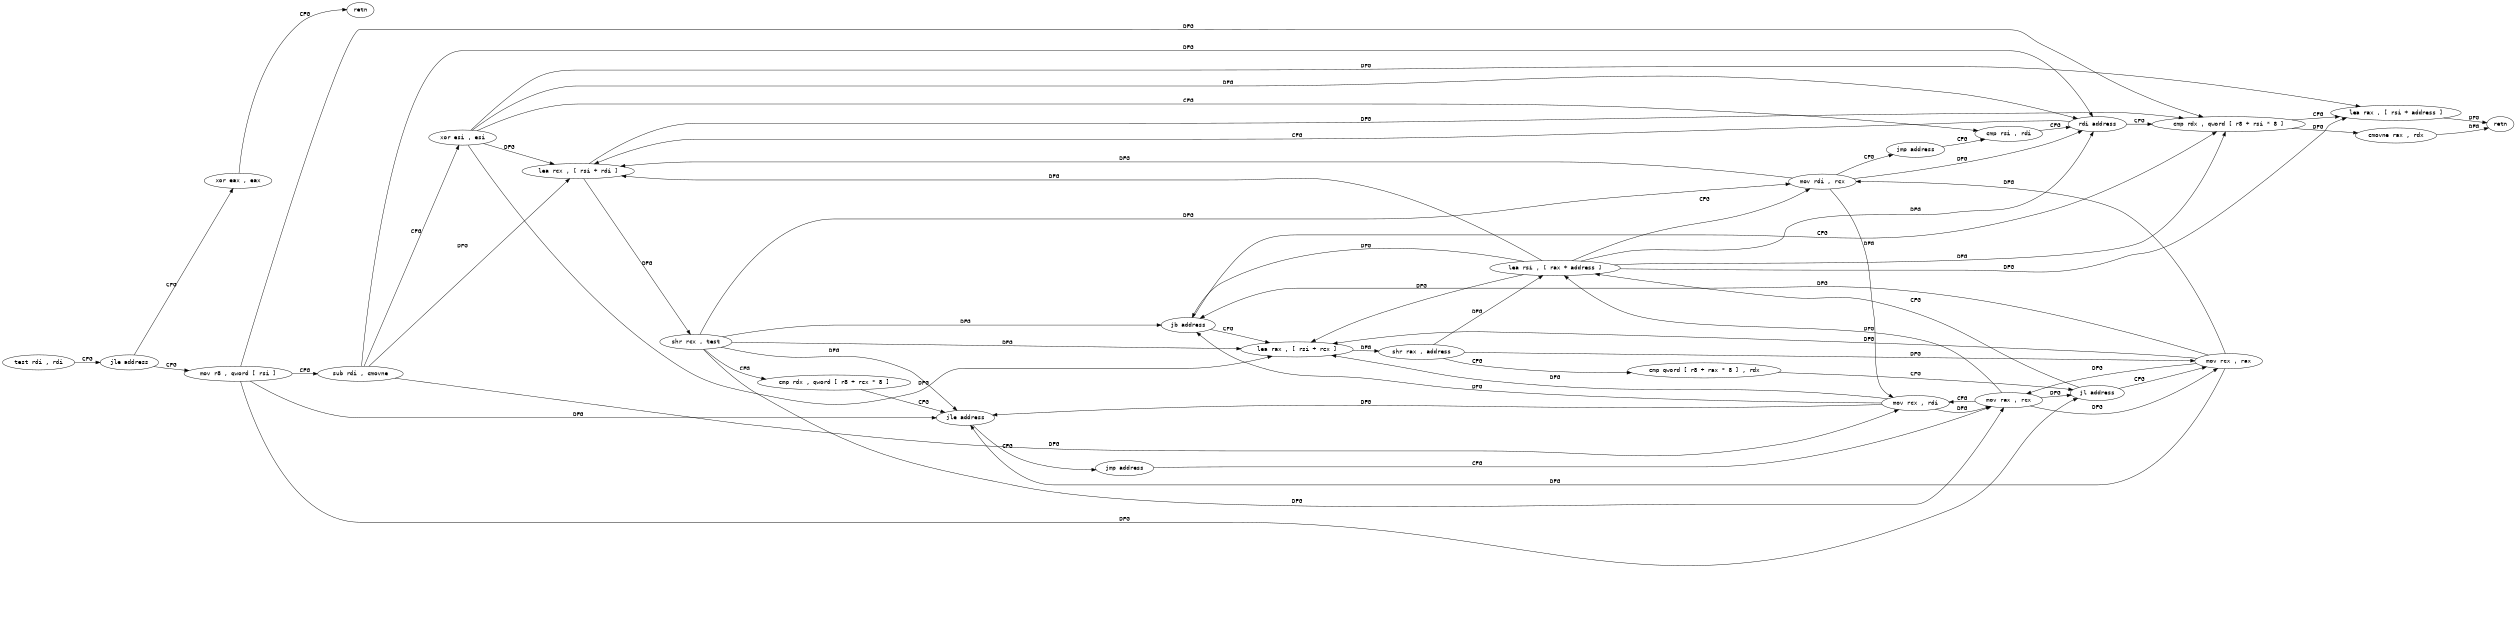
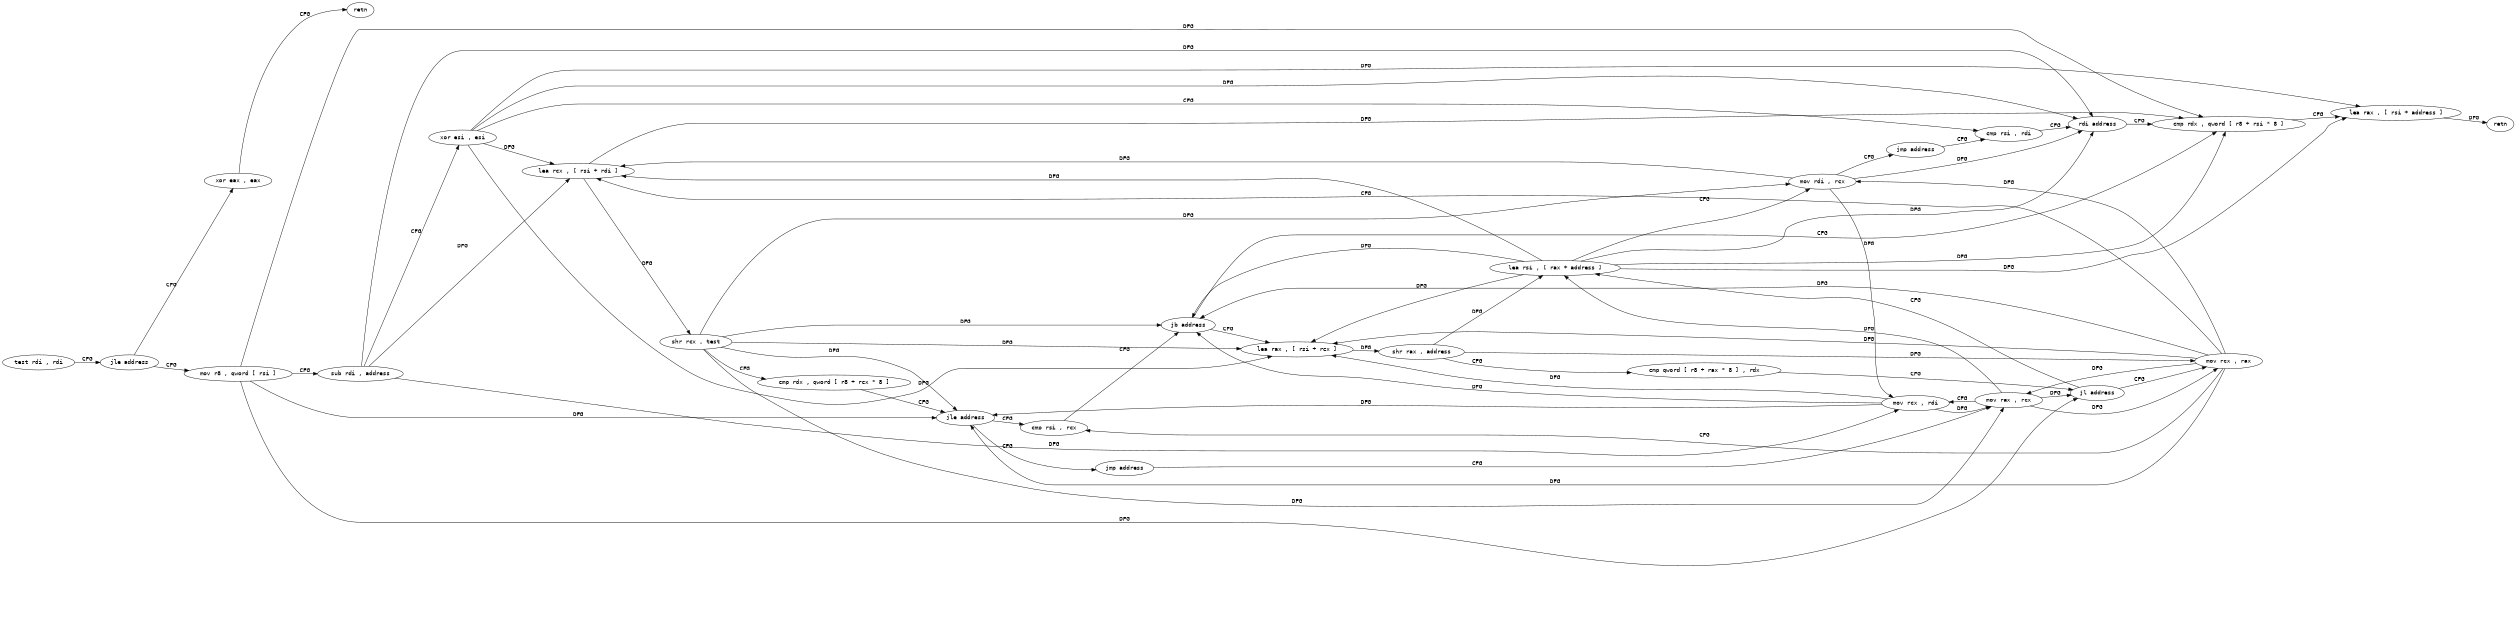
node "cmovne rax , rdx": removed
edge "rdi address" -> "lea rcx , [ rsi + rdi ]": now "mov rcx , rax" -> "lea rcx , [ rsi + rdi ]"
node "sub rdi , cmovne": label "sub rdi , cmovne" -> "sub rdi , address"
node "cmp rsi , rcx": added
